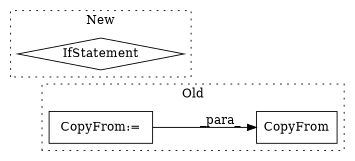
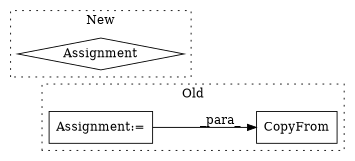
node "IfStatement": label "IfStatement" -> "Assignment"
node "CopyFrom:=": label "CopyFrom:=" -> "Assignment:="
